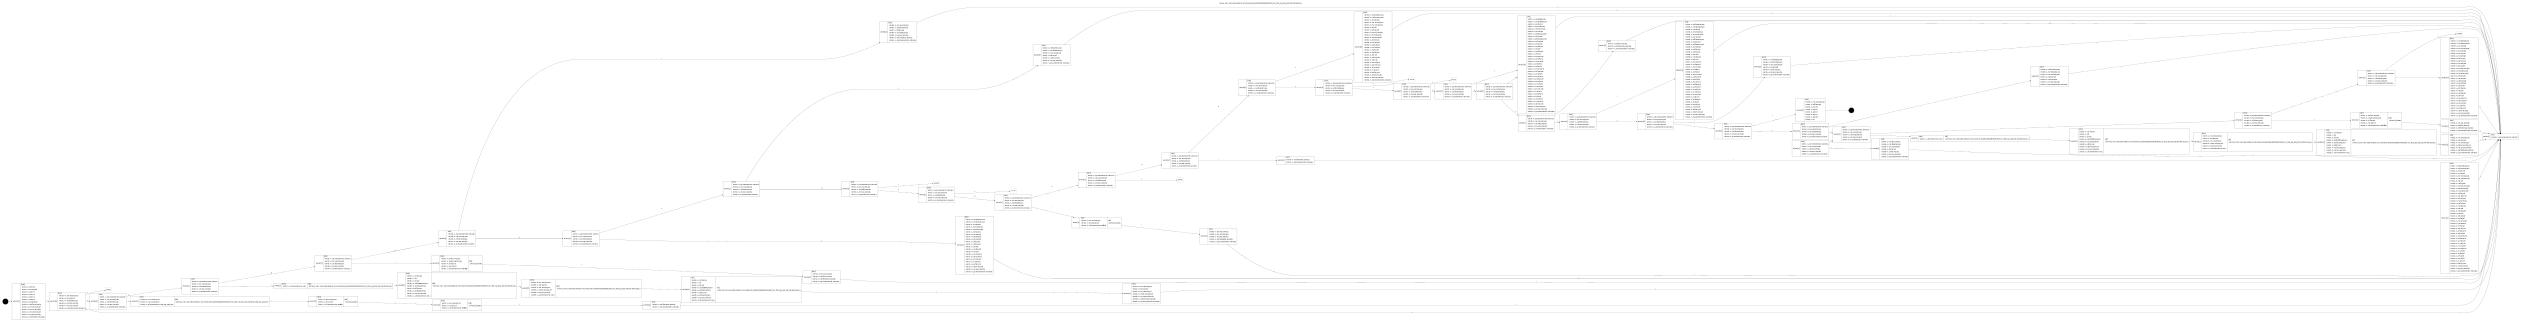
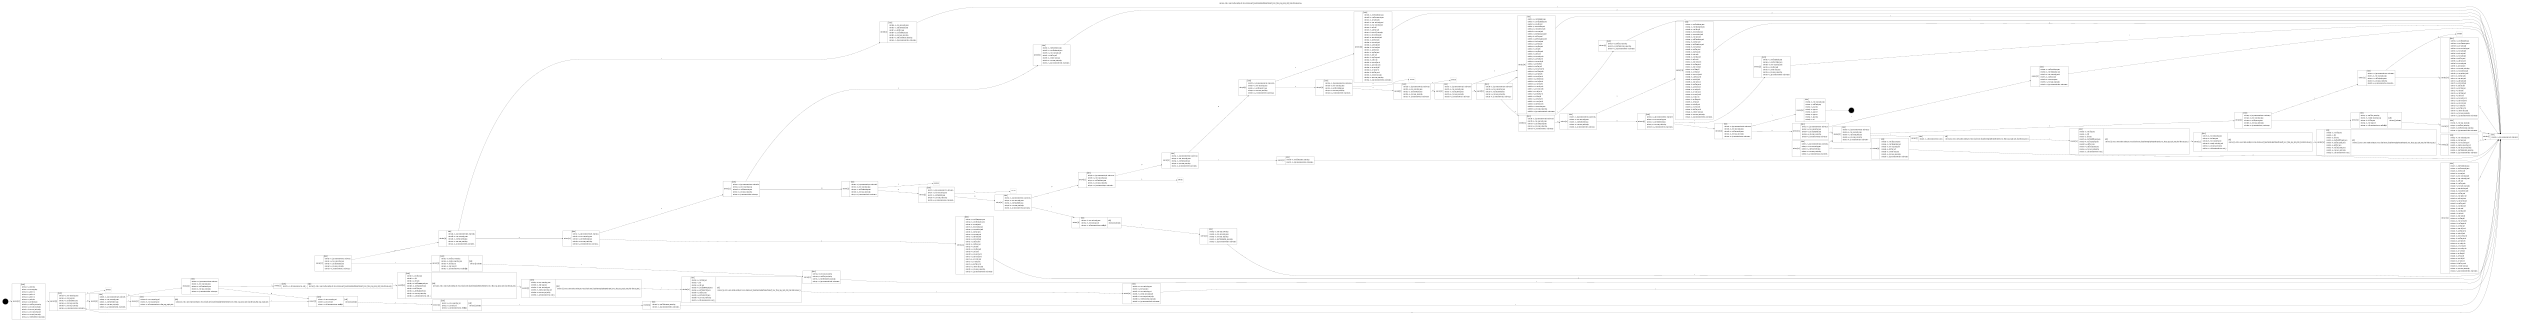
edge "0x40168a [22]" -> "0x4016a0 [22]": now "0x40168a [22]" -> "0x401e15 [12]"
